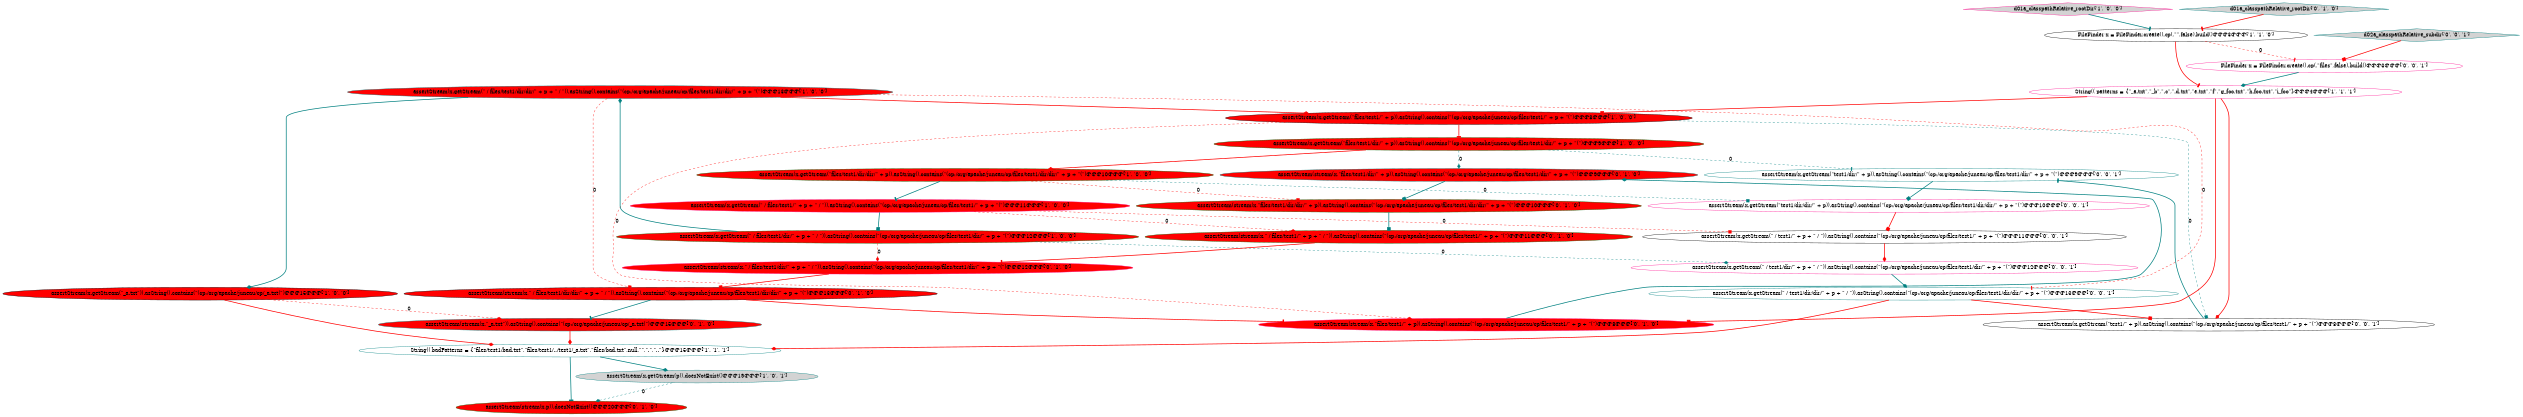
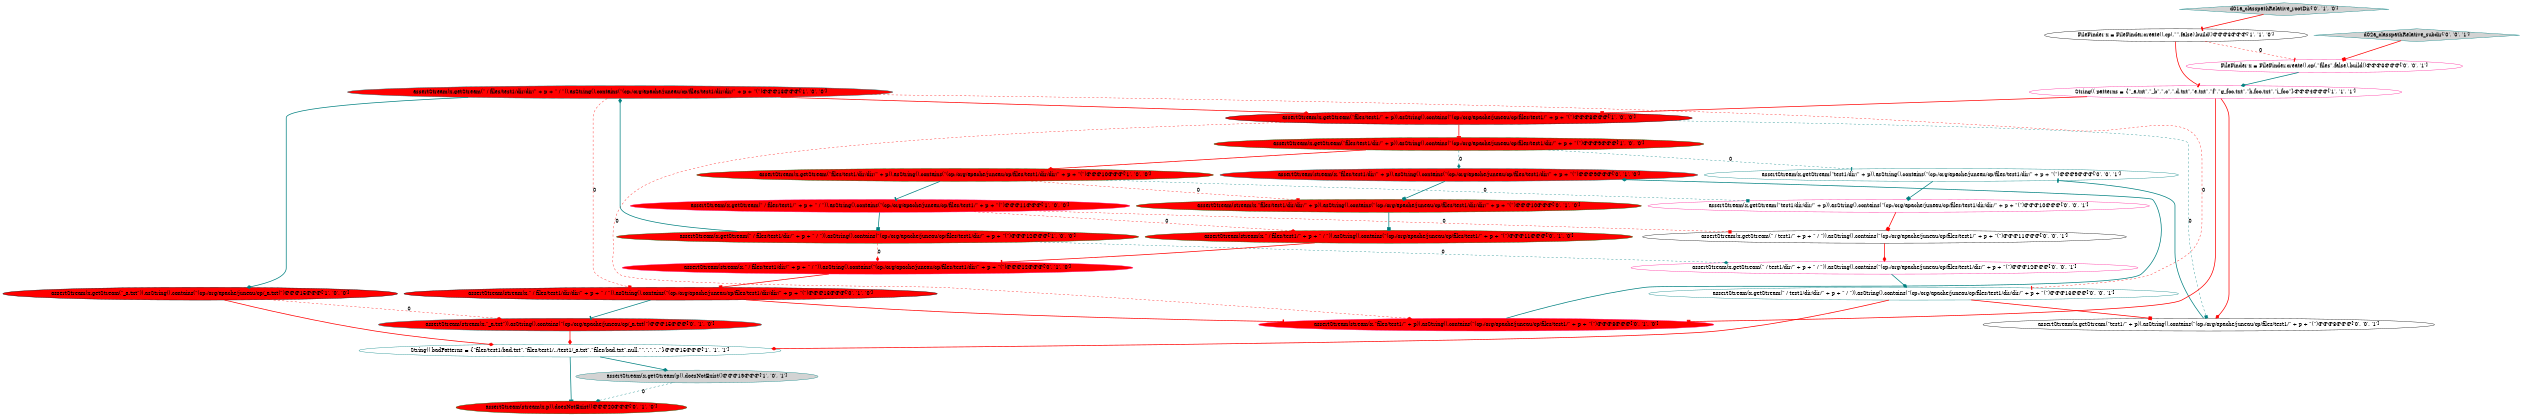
node "d01a_classpathRelative_rootDir['1', '0', '0']": removed
